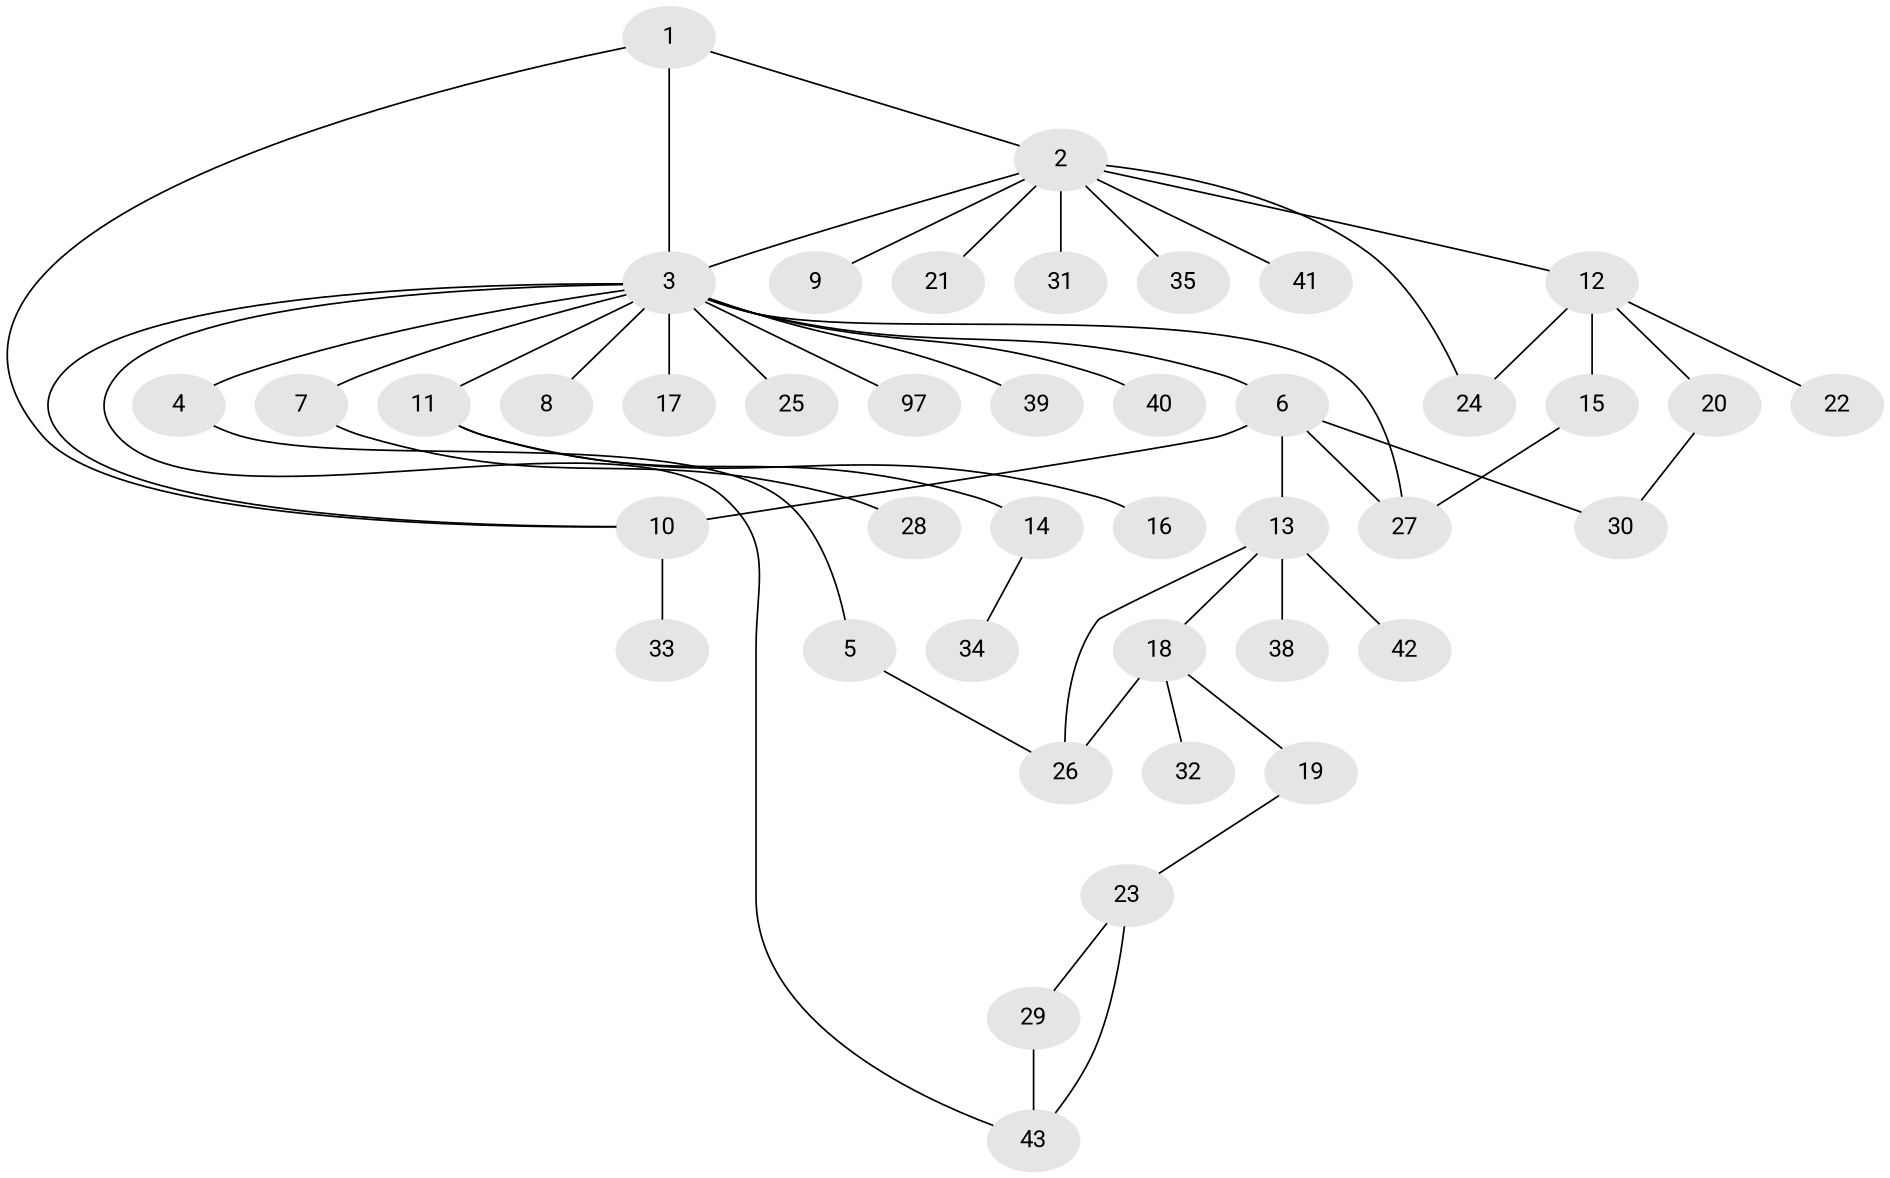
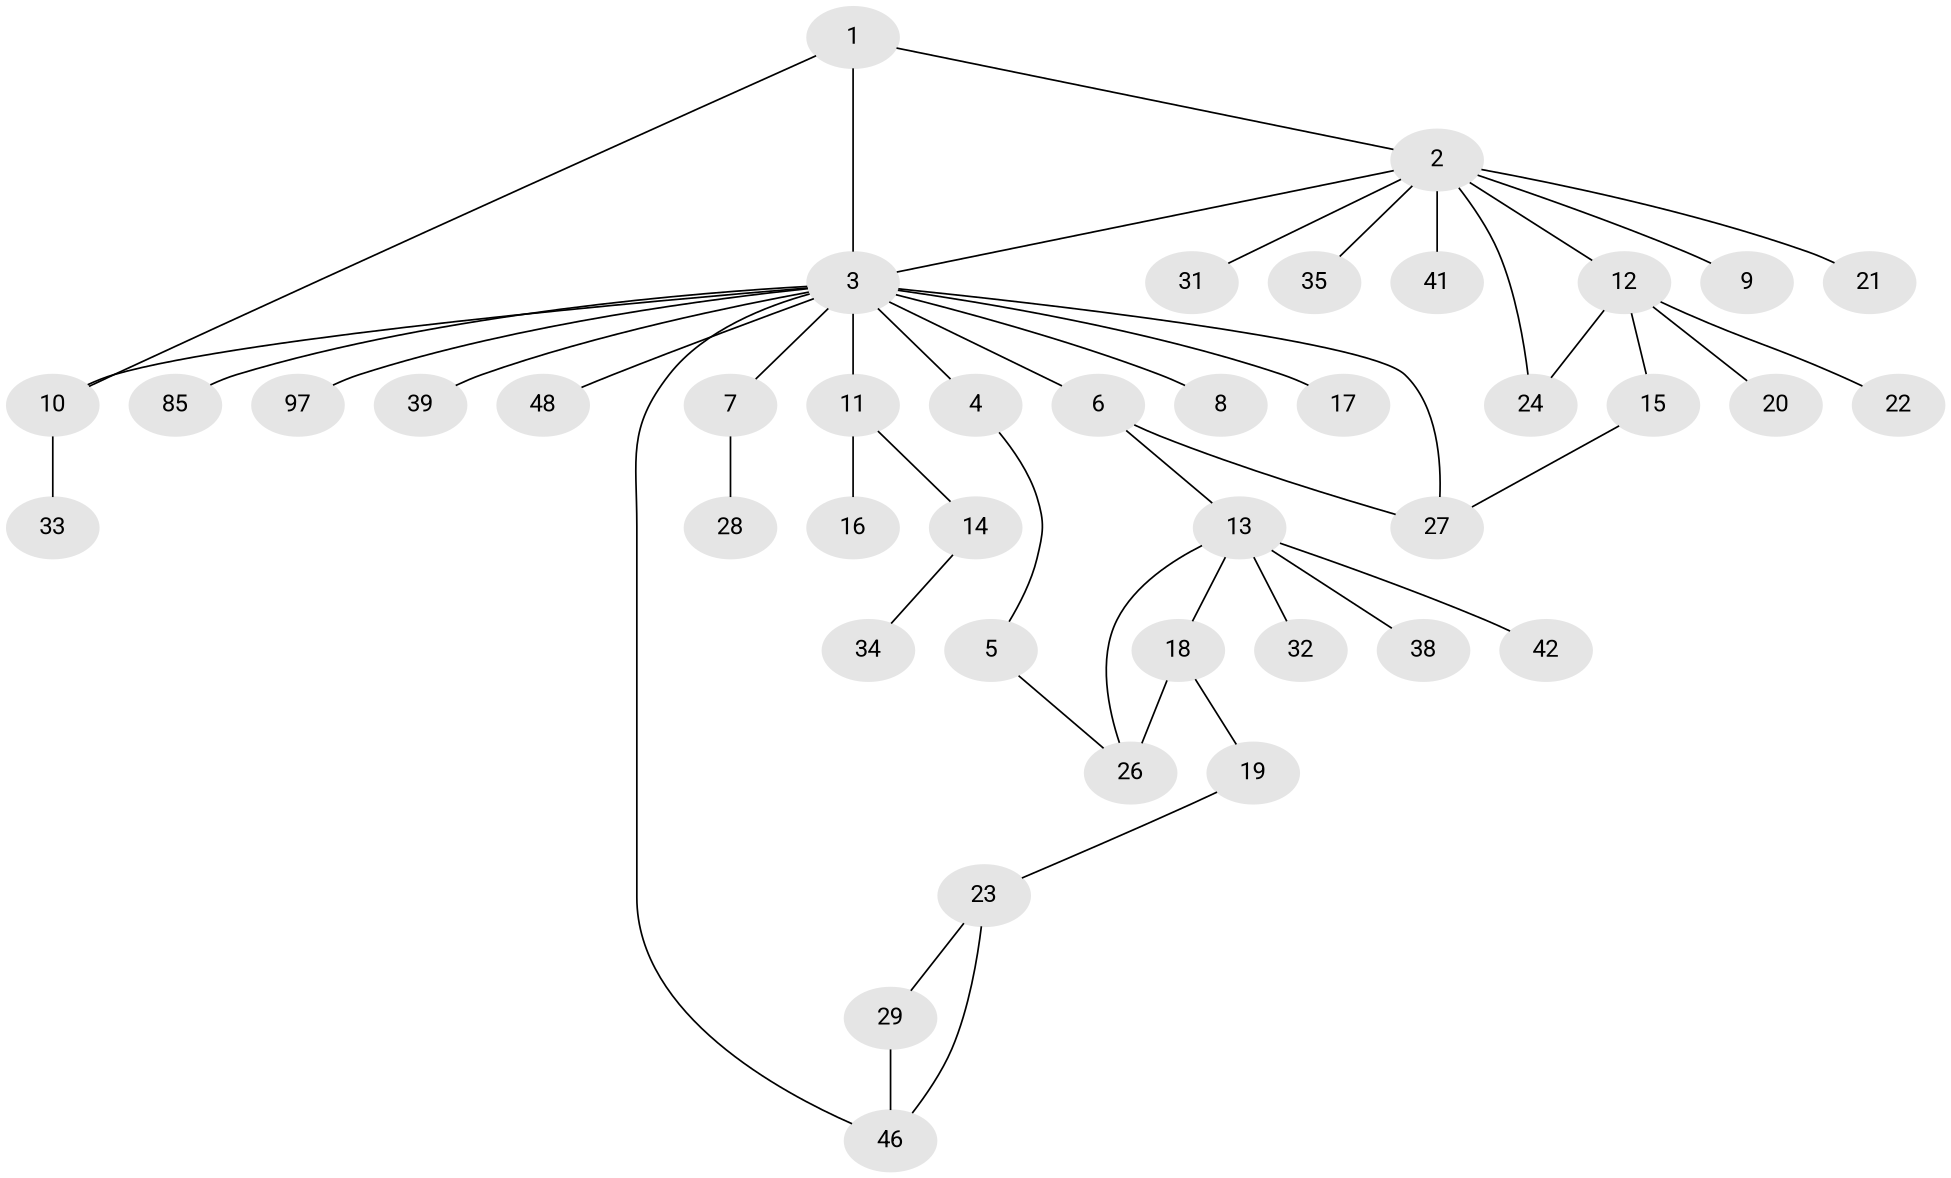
node "25": label "25" -> "85"
node "40": label "40" -> "48"
edge "6" -- "10": removed
node "30": removed
edge "18" -- "32": now "13" -- "32"
node "43": label "43" -> "46"
